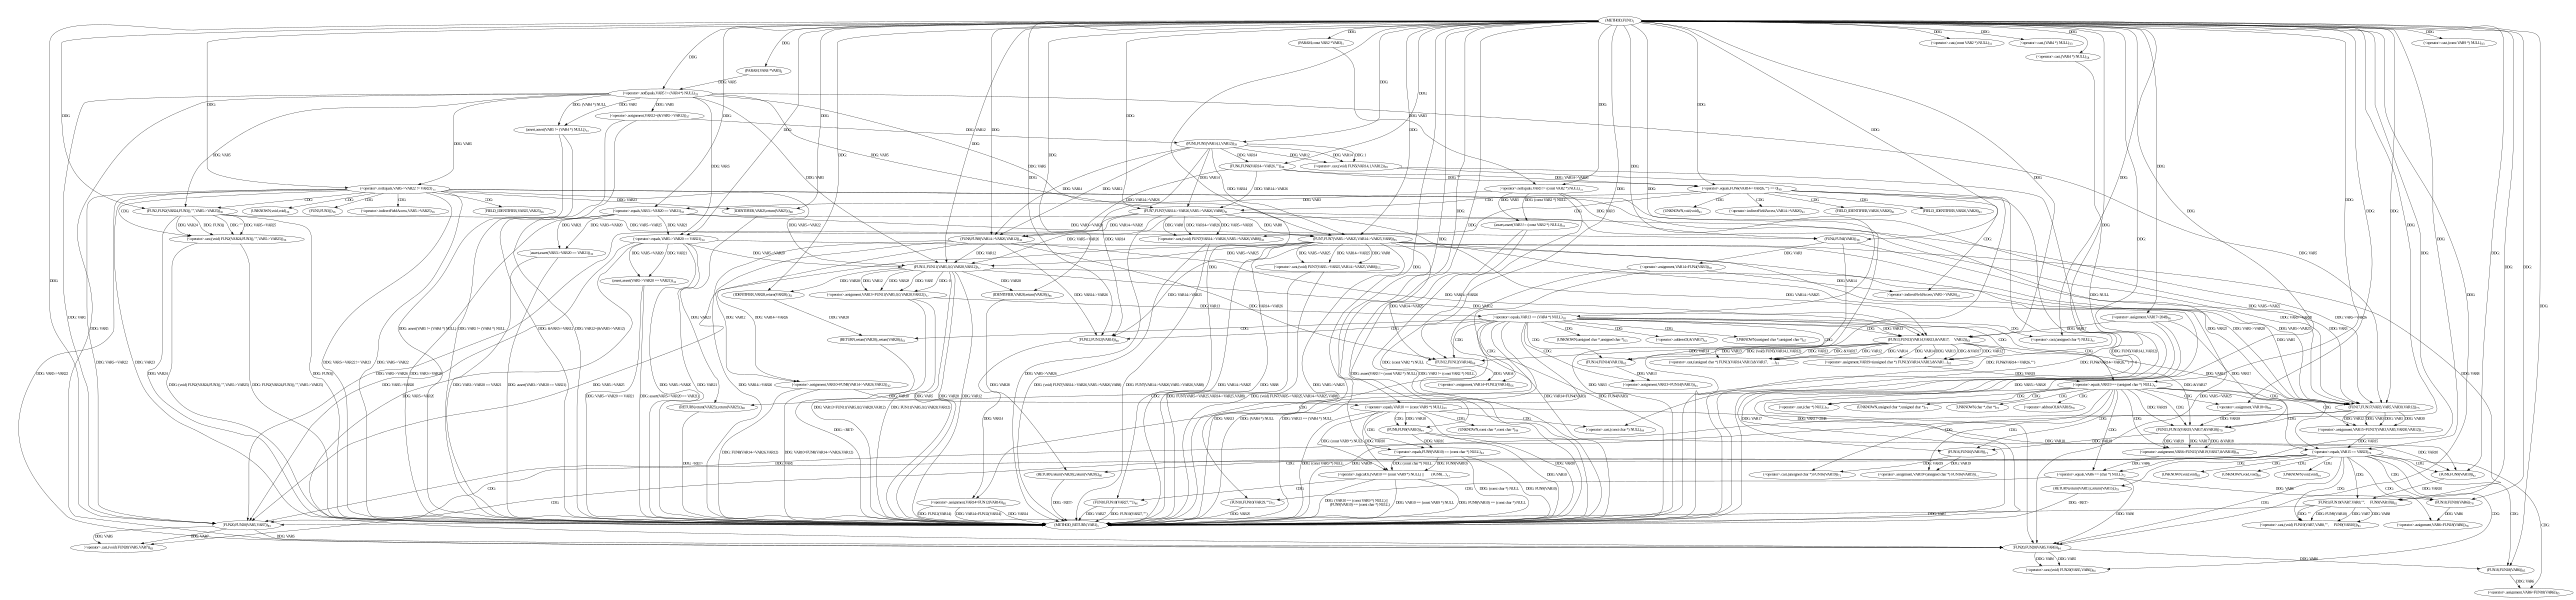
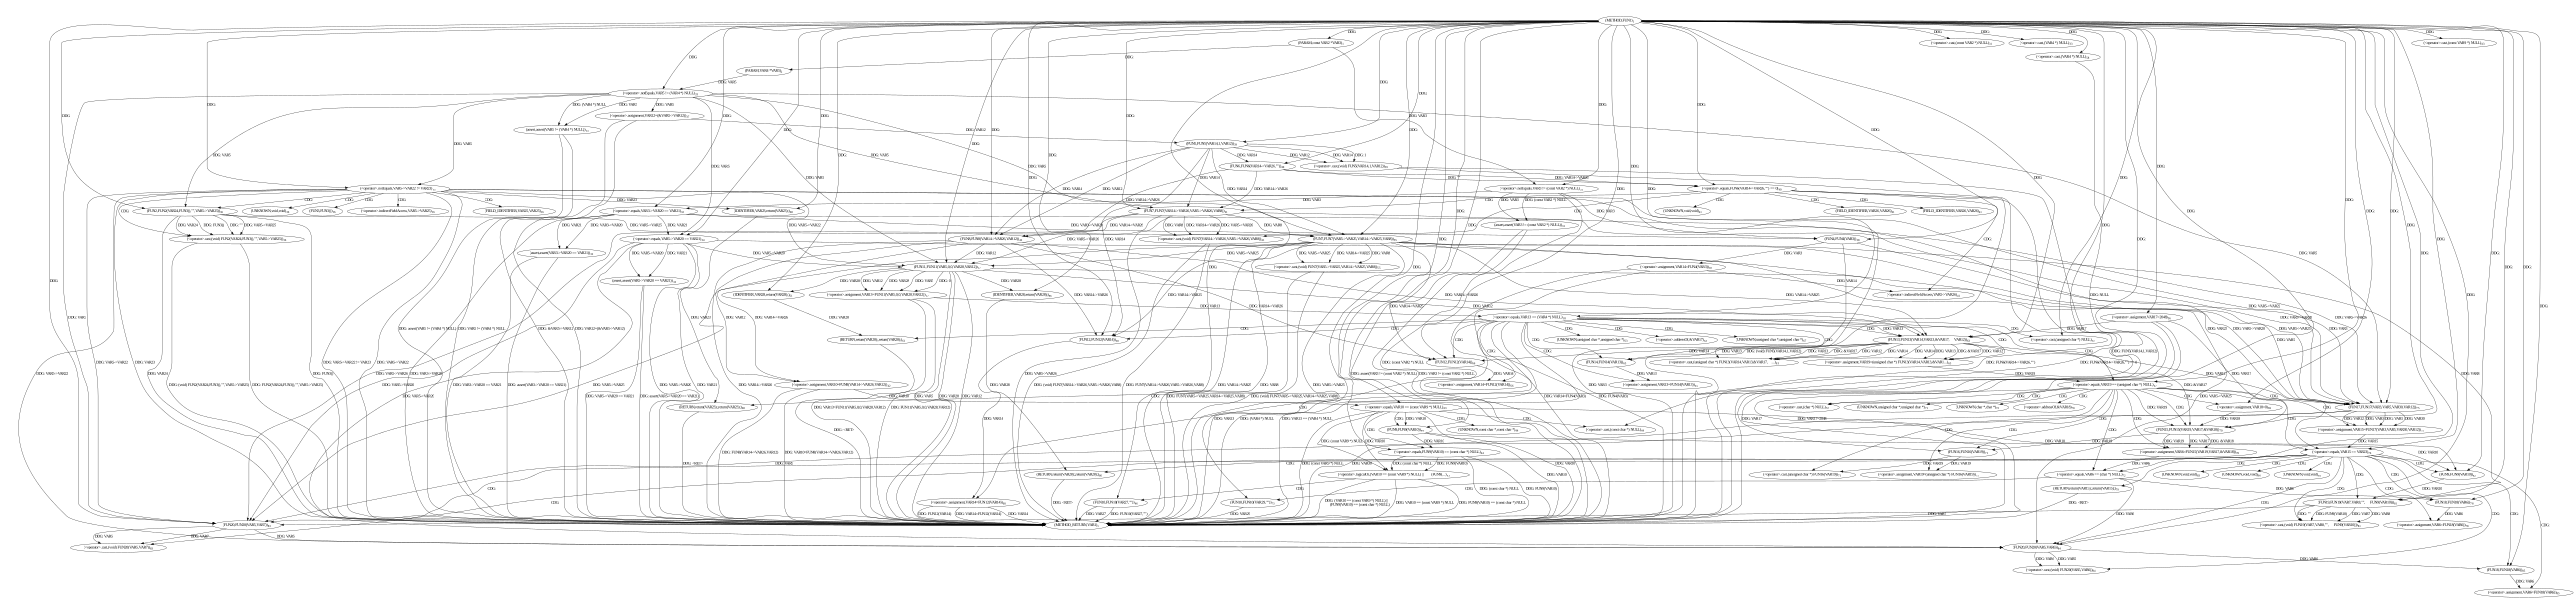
edge "(METHOD,FUN1)" -> "(PARAM,VAR4 *VAR5)": now "(PARAM,const VAR2 *VAR3)" -> "(PARAM,VAR4 *VAR5)"
node "(<operator>.indirectFieldAccess,VAR14->VAR26)": removed
edge "(FUN7,FUN7(VAR14->VAR26,VAR5->VAR26,VAR8))" -> "(FUN20,FUN20(VAR5,VAR6))": removed, label "DDG: VAR5->VAR26"
edge "(<operator>.notEquals,VAR5 != (VAR4 *) NULL)" -> "(FUN20,FUN20(VAR5,VAR6))": removed, label "DDG: VAR5"
